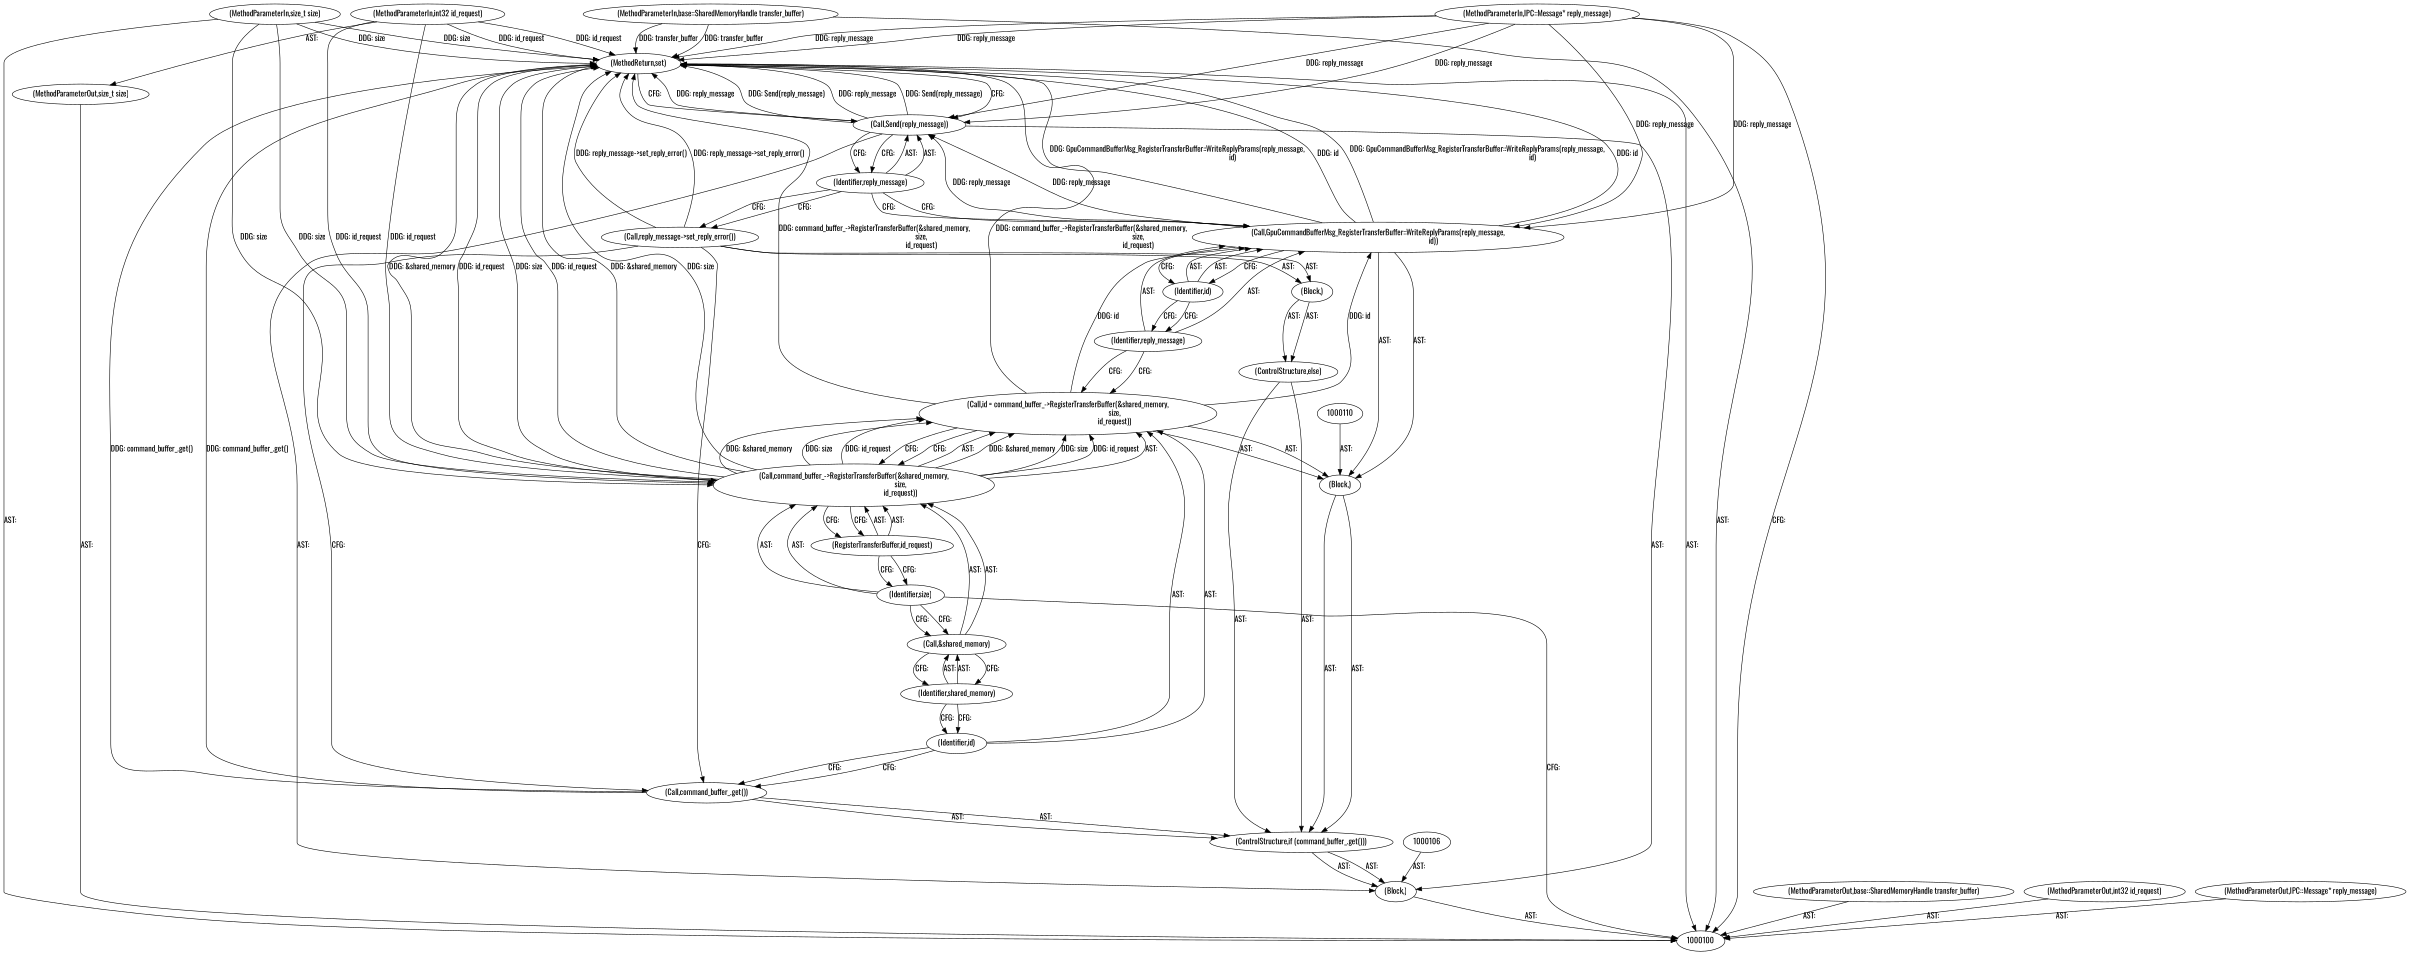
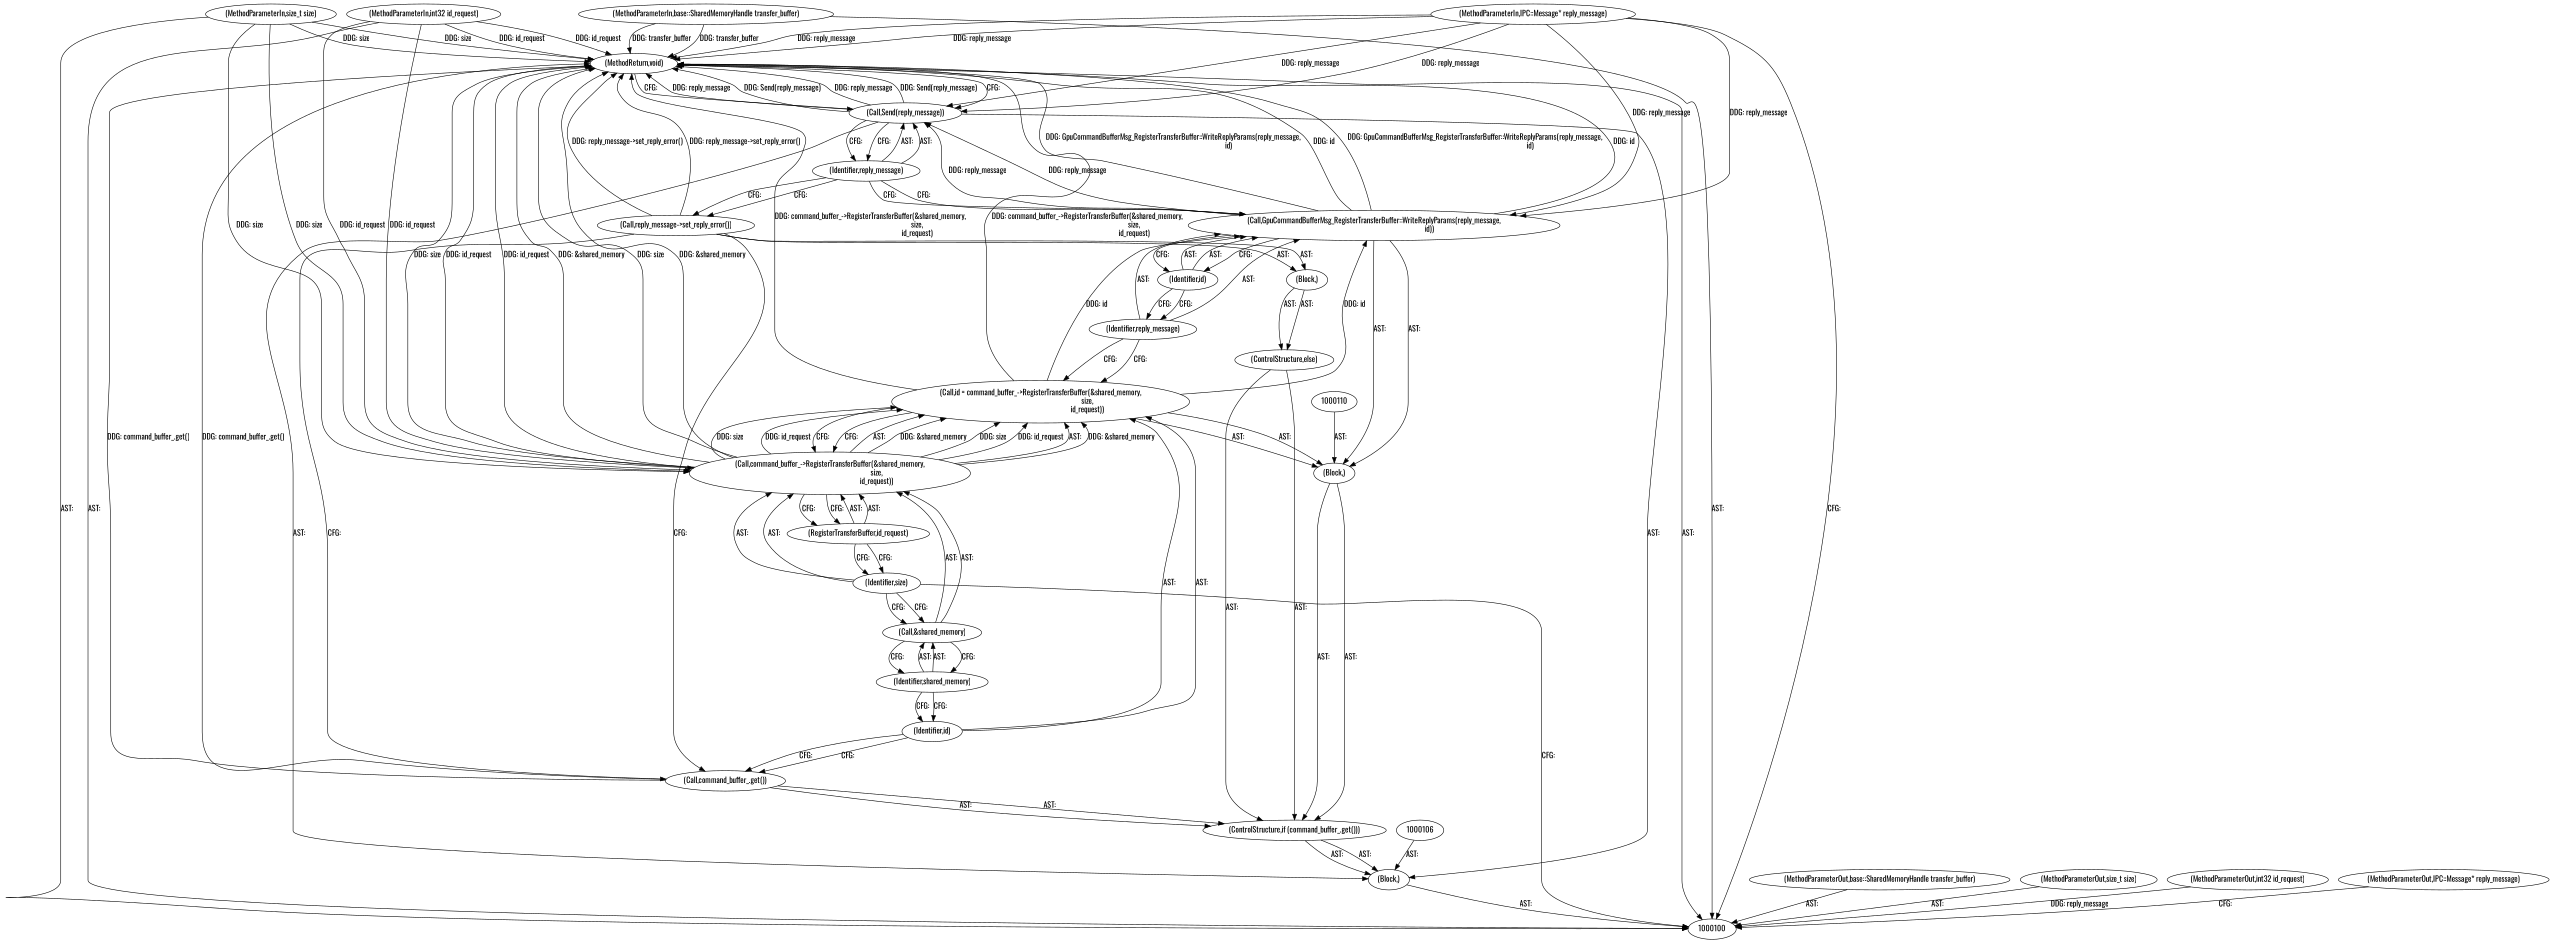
edge "(MethodParameterIn,int32 id_request)" -> "(MethodParameterOut,size_t size)": now "(MethodParameterIn,int32 id_request)" -> "1000100"
node "(MethodReturn,set)": label "(MethodReturn,set)" -> "(MethodReturn,void)"
edge "(MethodParameterOut,int32 id_request)" -> "1000100": label "AST: " -> "DDG: reply_message"
edge "(MethodParameterOut,IPC::Message* reply_message)" -> "1000100": label "AST: " -> "CFG: "
